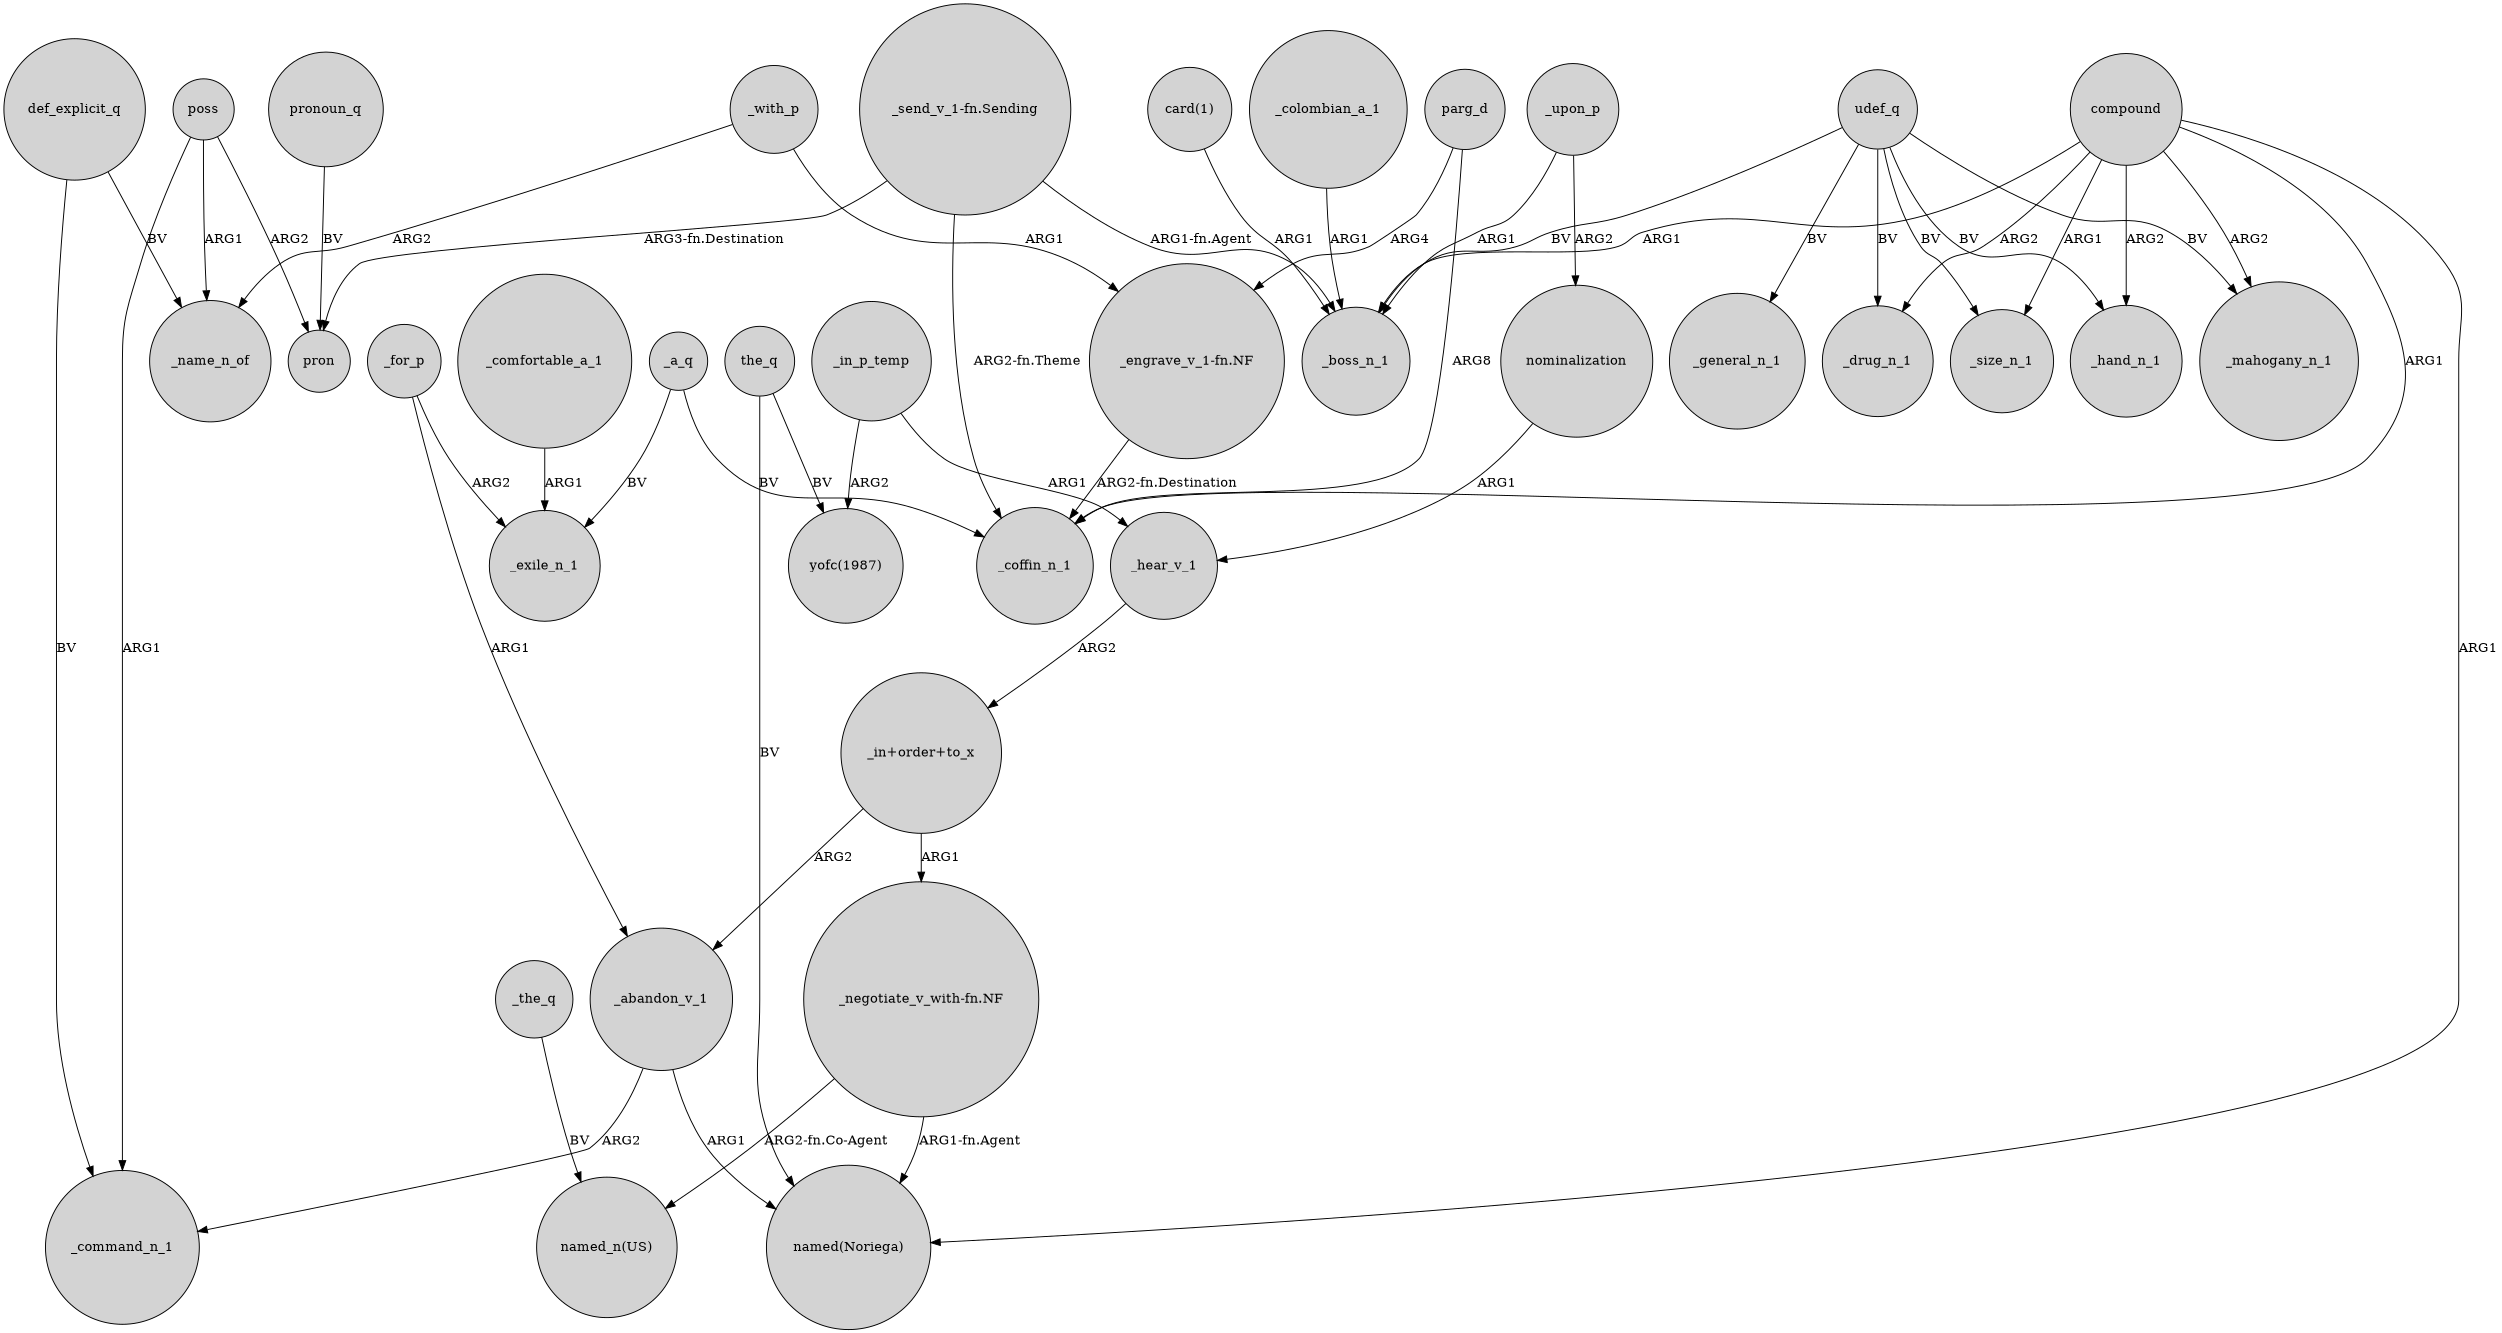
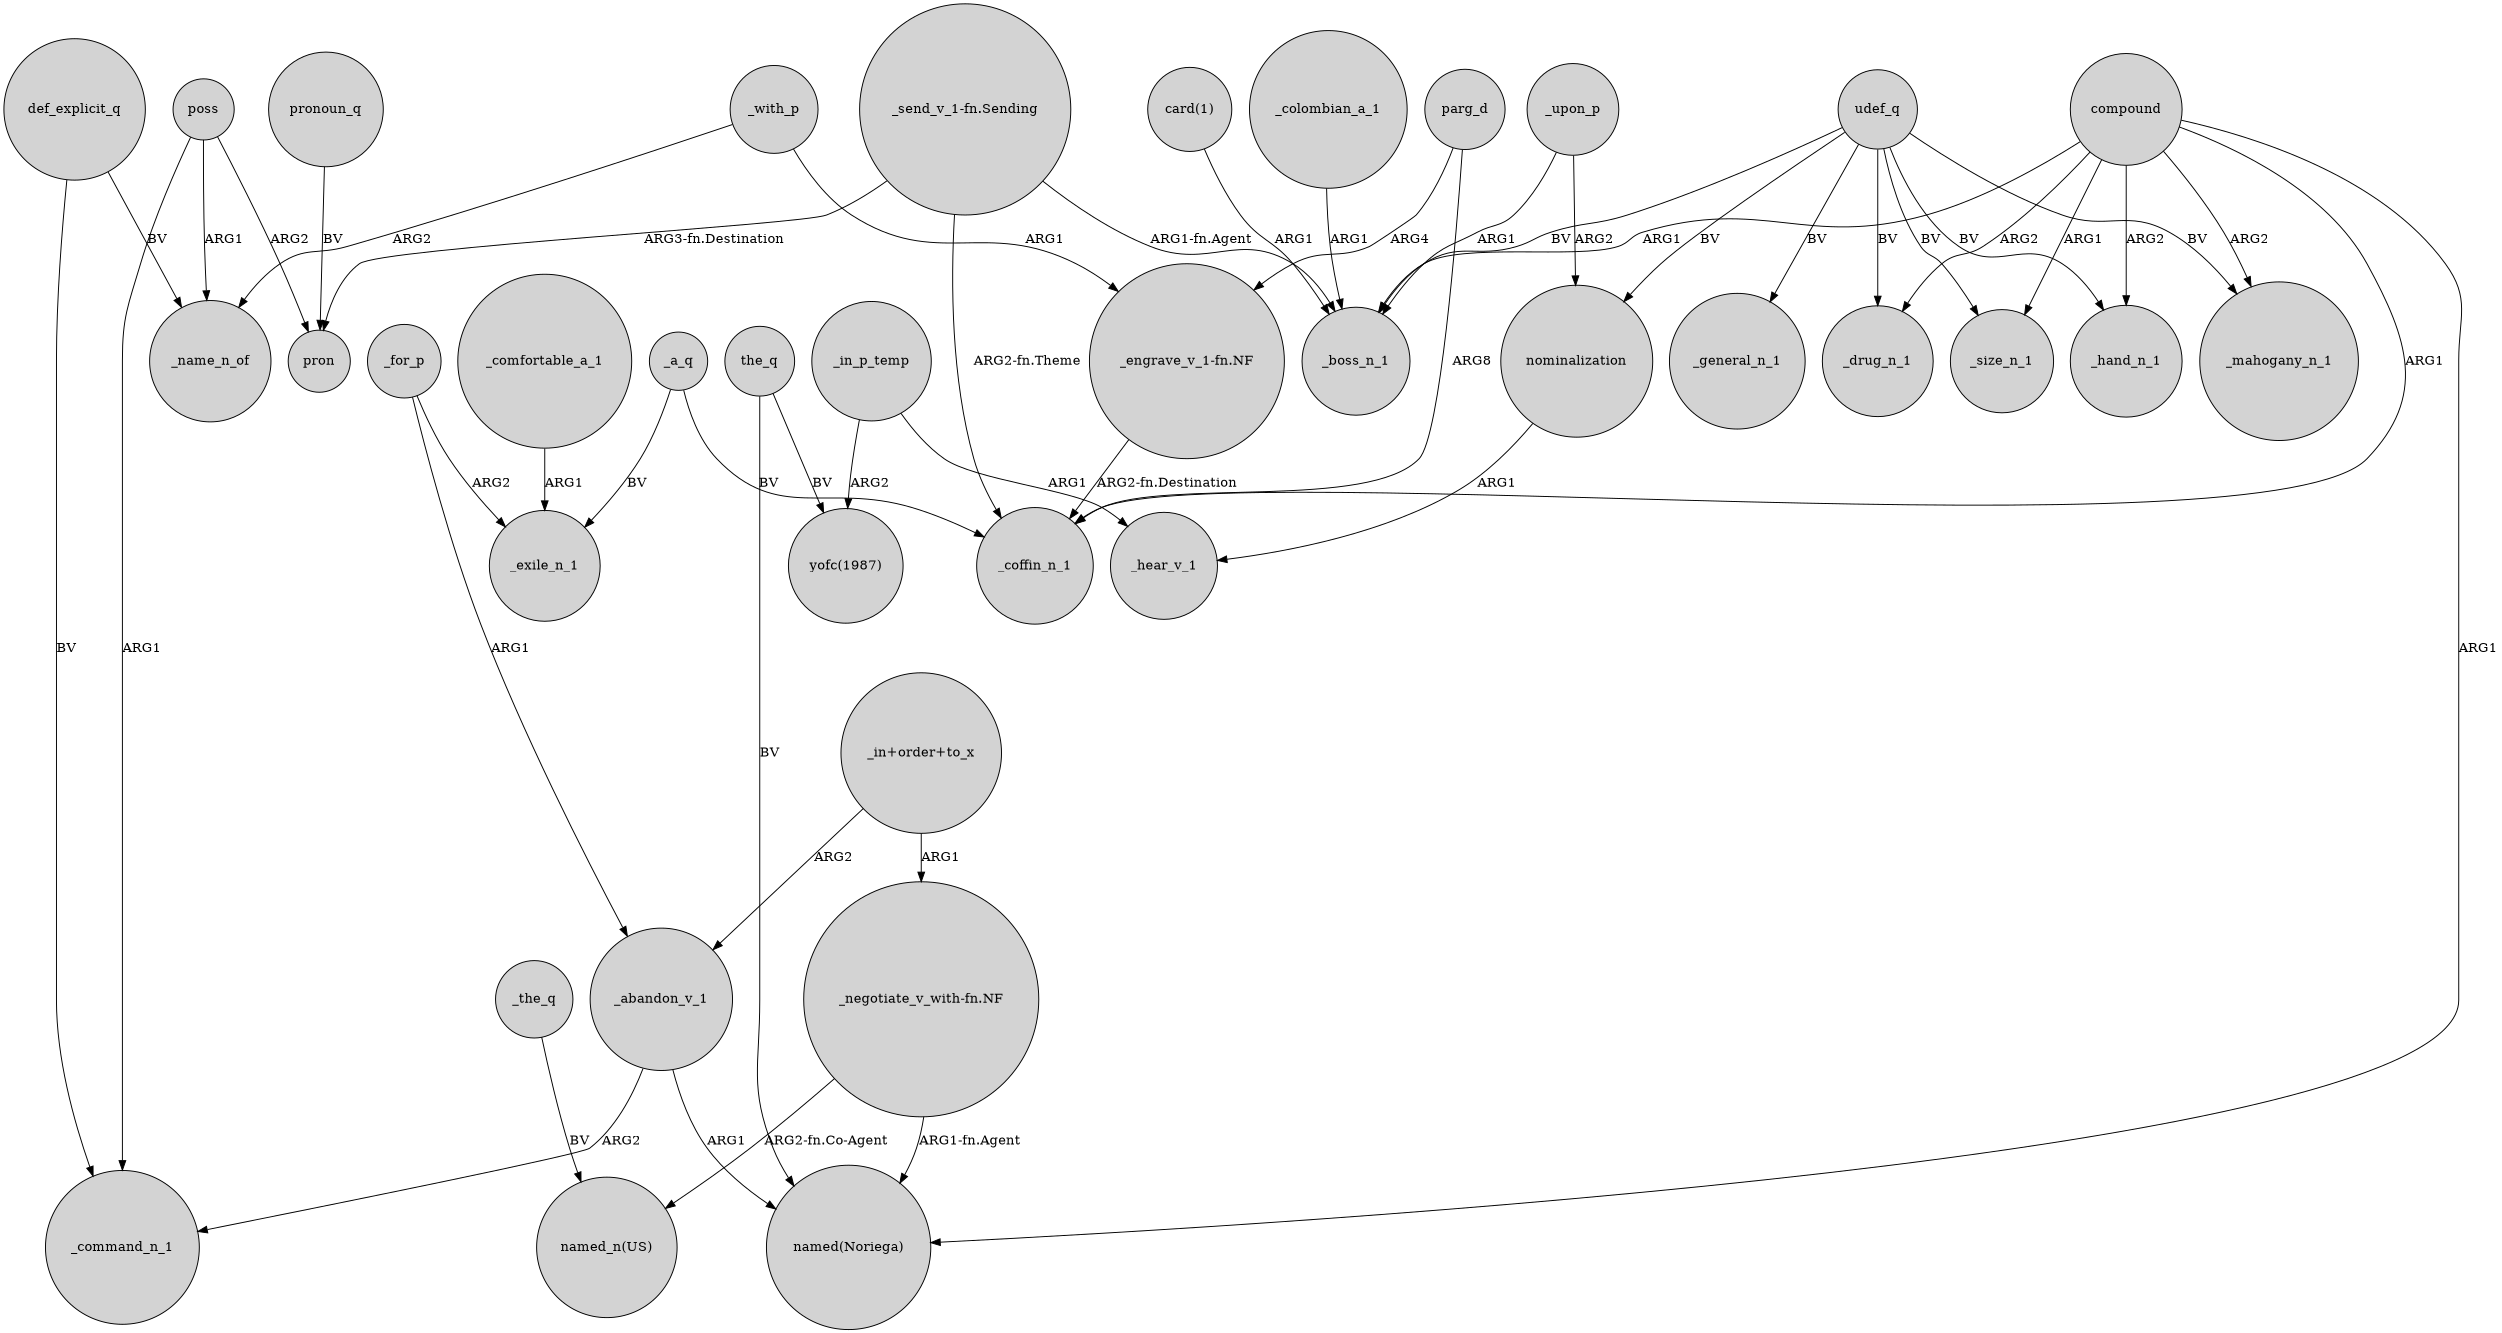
edge "udef_q" -> "nominalization": added, label "BV"
edge "_hear_v_1" -> "_in+order+to_x": removed, label "ARG2"
